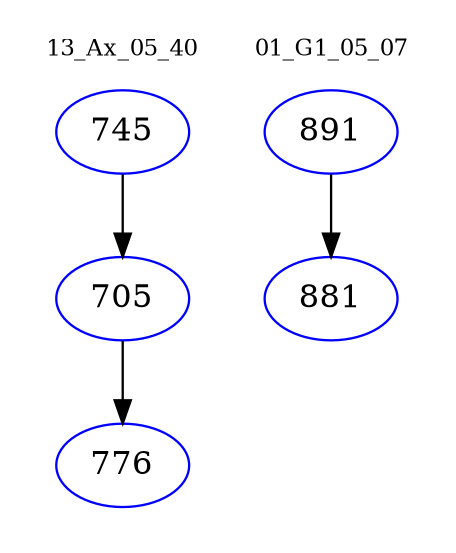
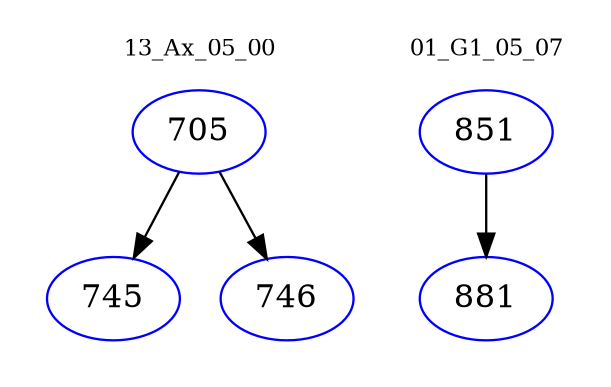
cluster "13_Ax_05_40": label "13_Ax_05_40" -> "13_Ax_05_00"
node "891": label "891" -> "851"
edge "745" -> "705": reversed
node "776": label "776" -> "746"
